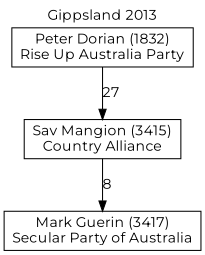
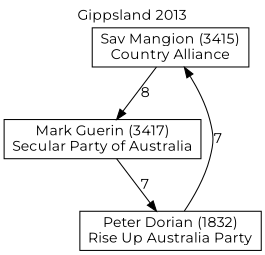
edge "Peter Dorian (1832) Rise Up Australia Party" -> "Sav Mangion (3415) Country Alliance": label "27" -> "7"
edge "Mark Guerin (3417) Secular Party of Australia" -> "Peter Dorian (1832) Rise Up Australia Party": added, label "7"
